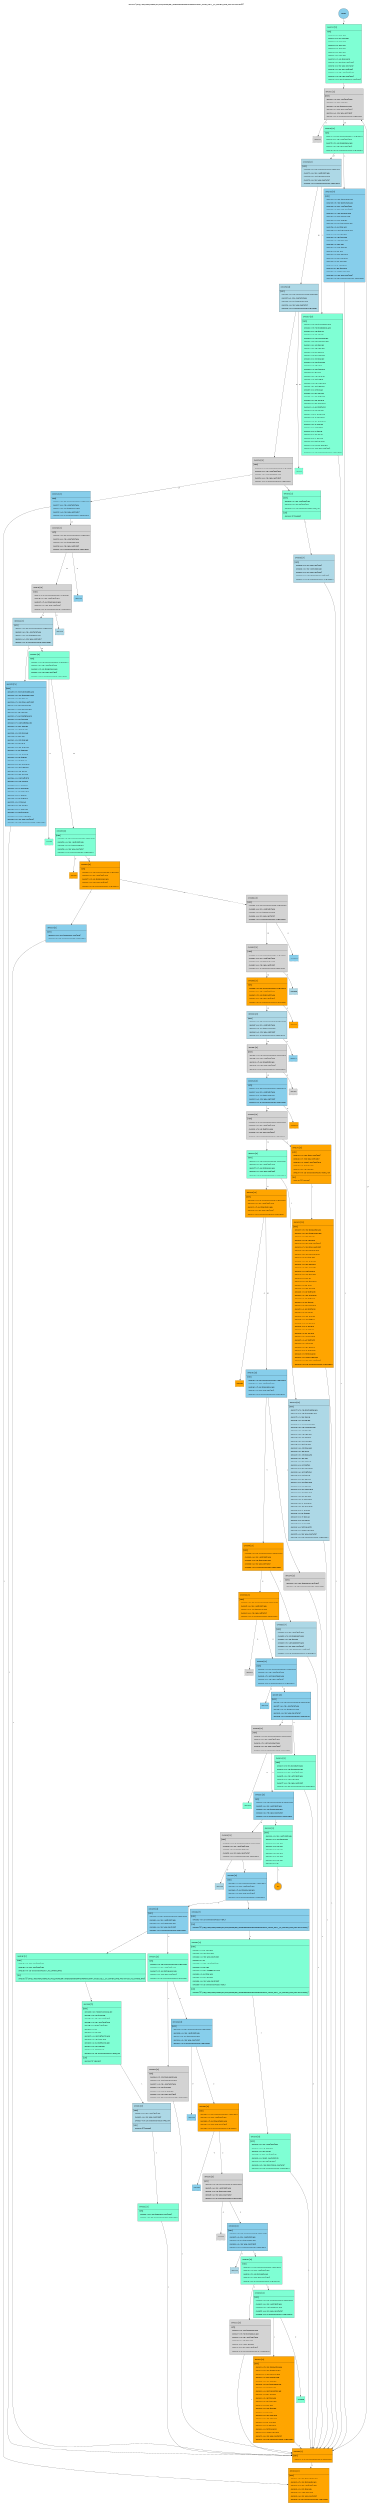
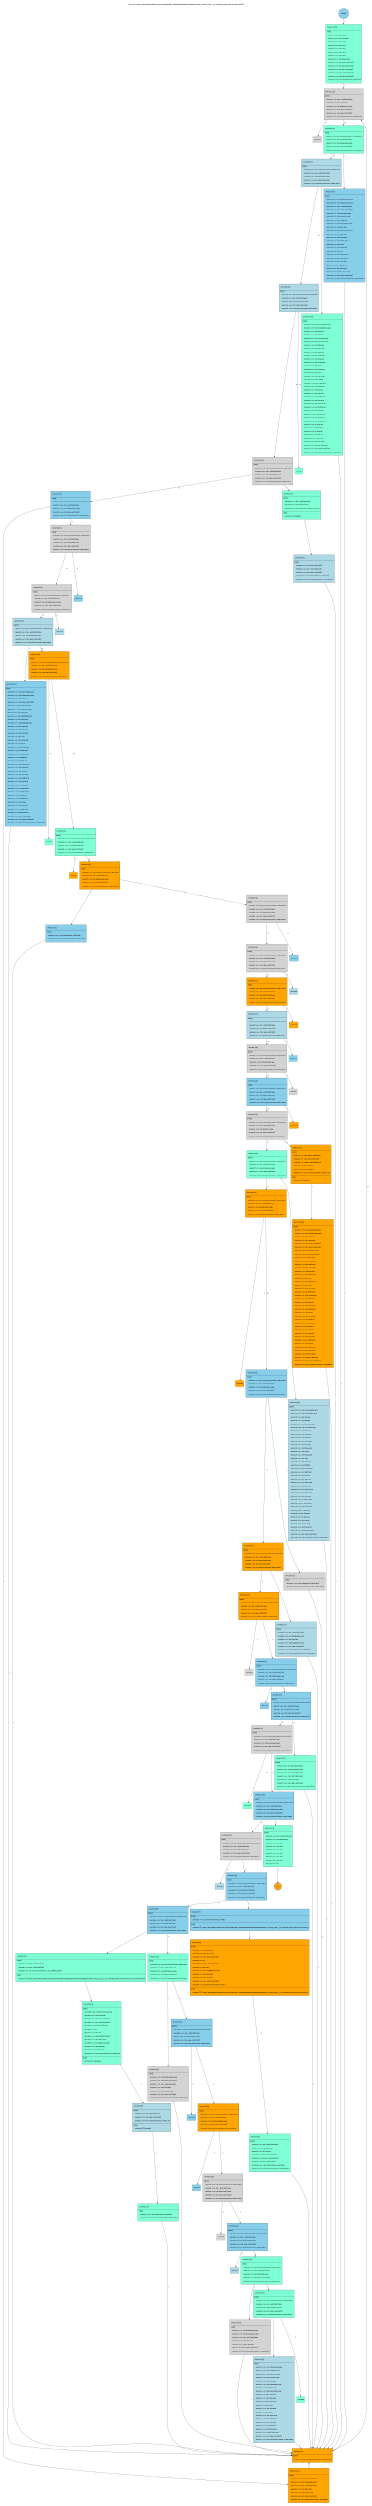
node "0x401832 [28]": fillcolor aquamarine -> orange
node "0x401d67 [44]": fillcolor aquamarine -> orange
node "0x401c20 [91]": fillcolor orange -> lightblue
edge "0x40255c [5]" -> "0x401bc6 [30]": reversed
